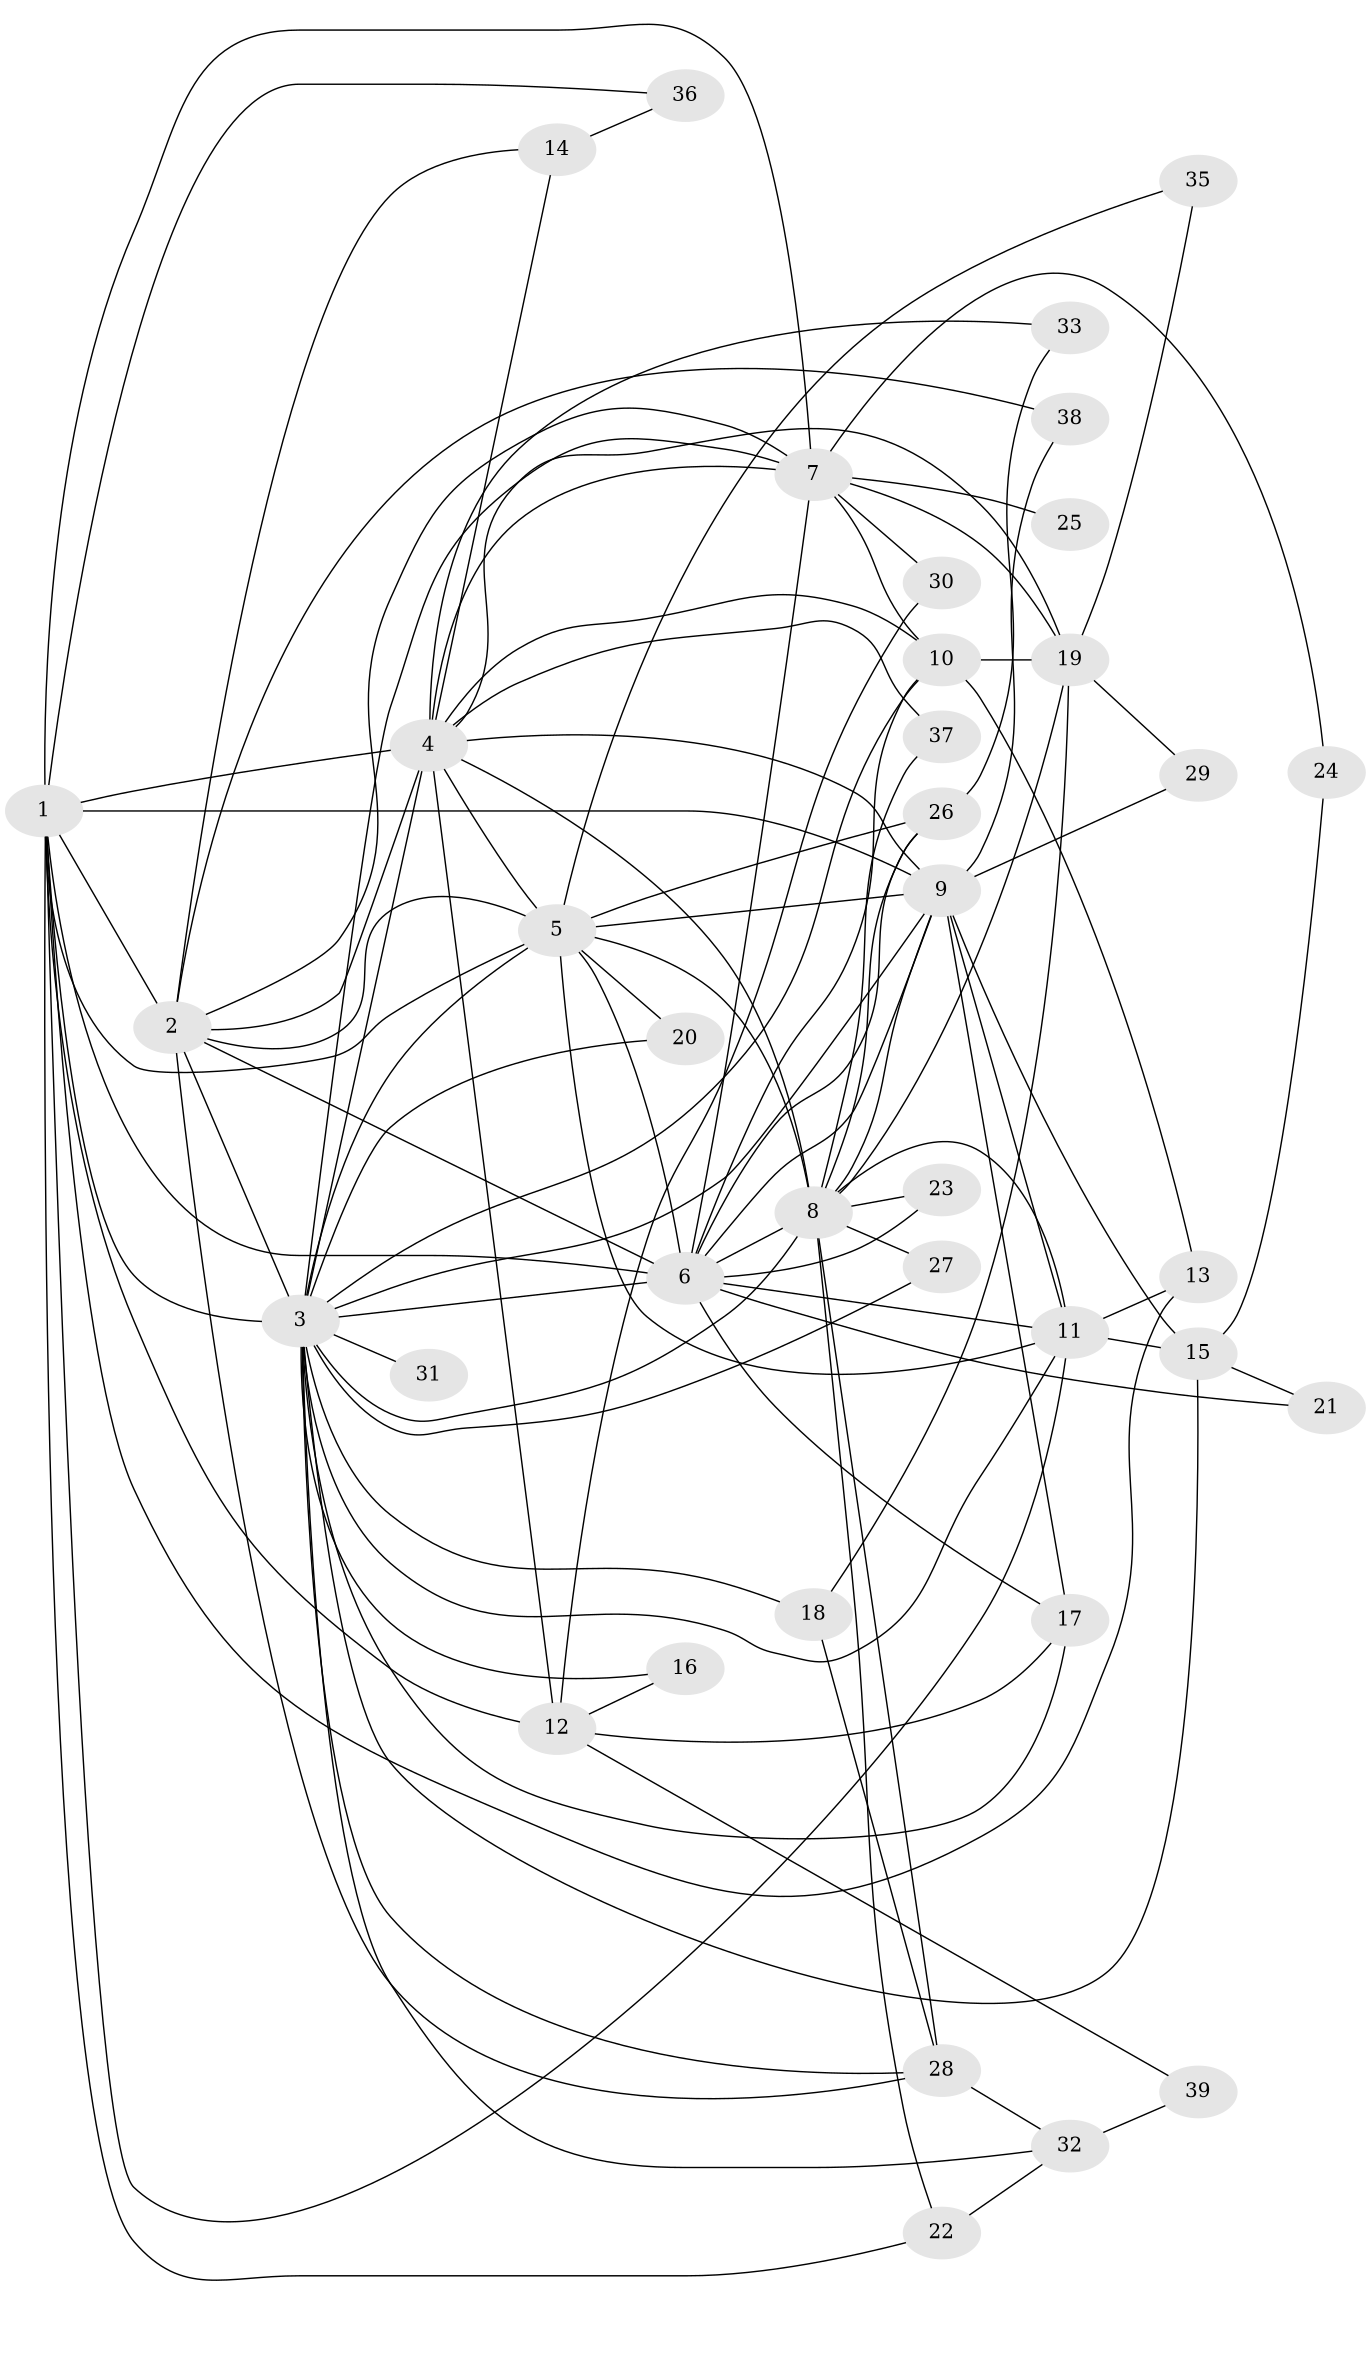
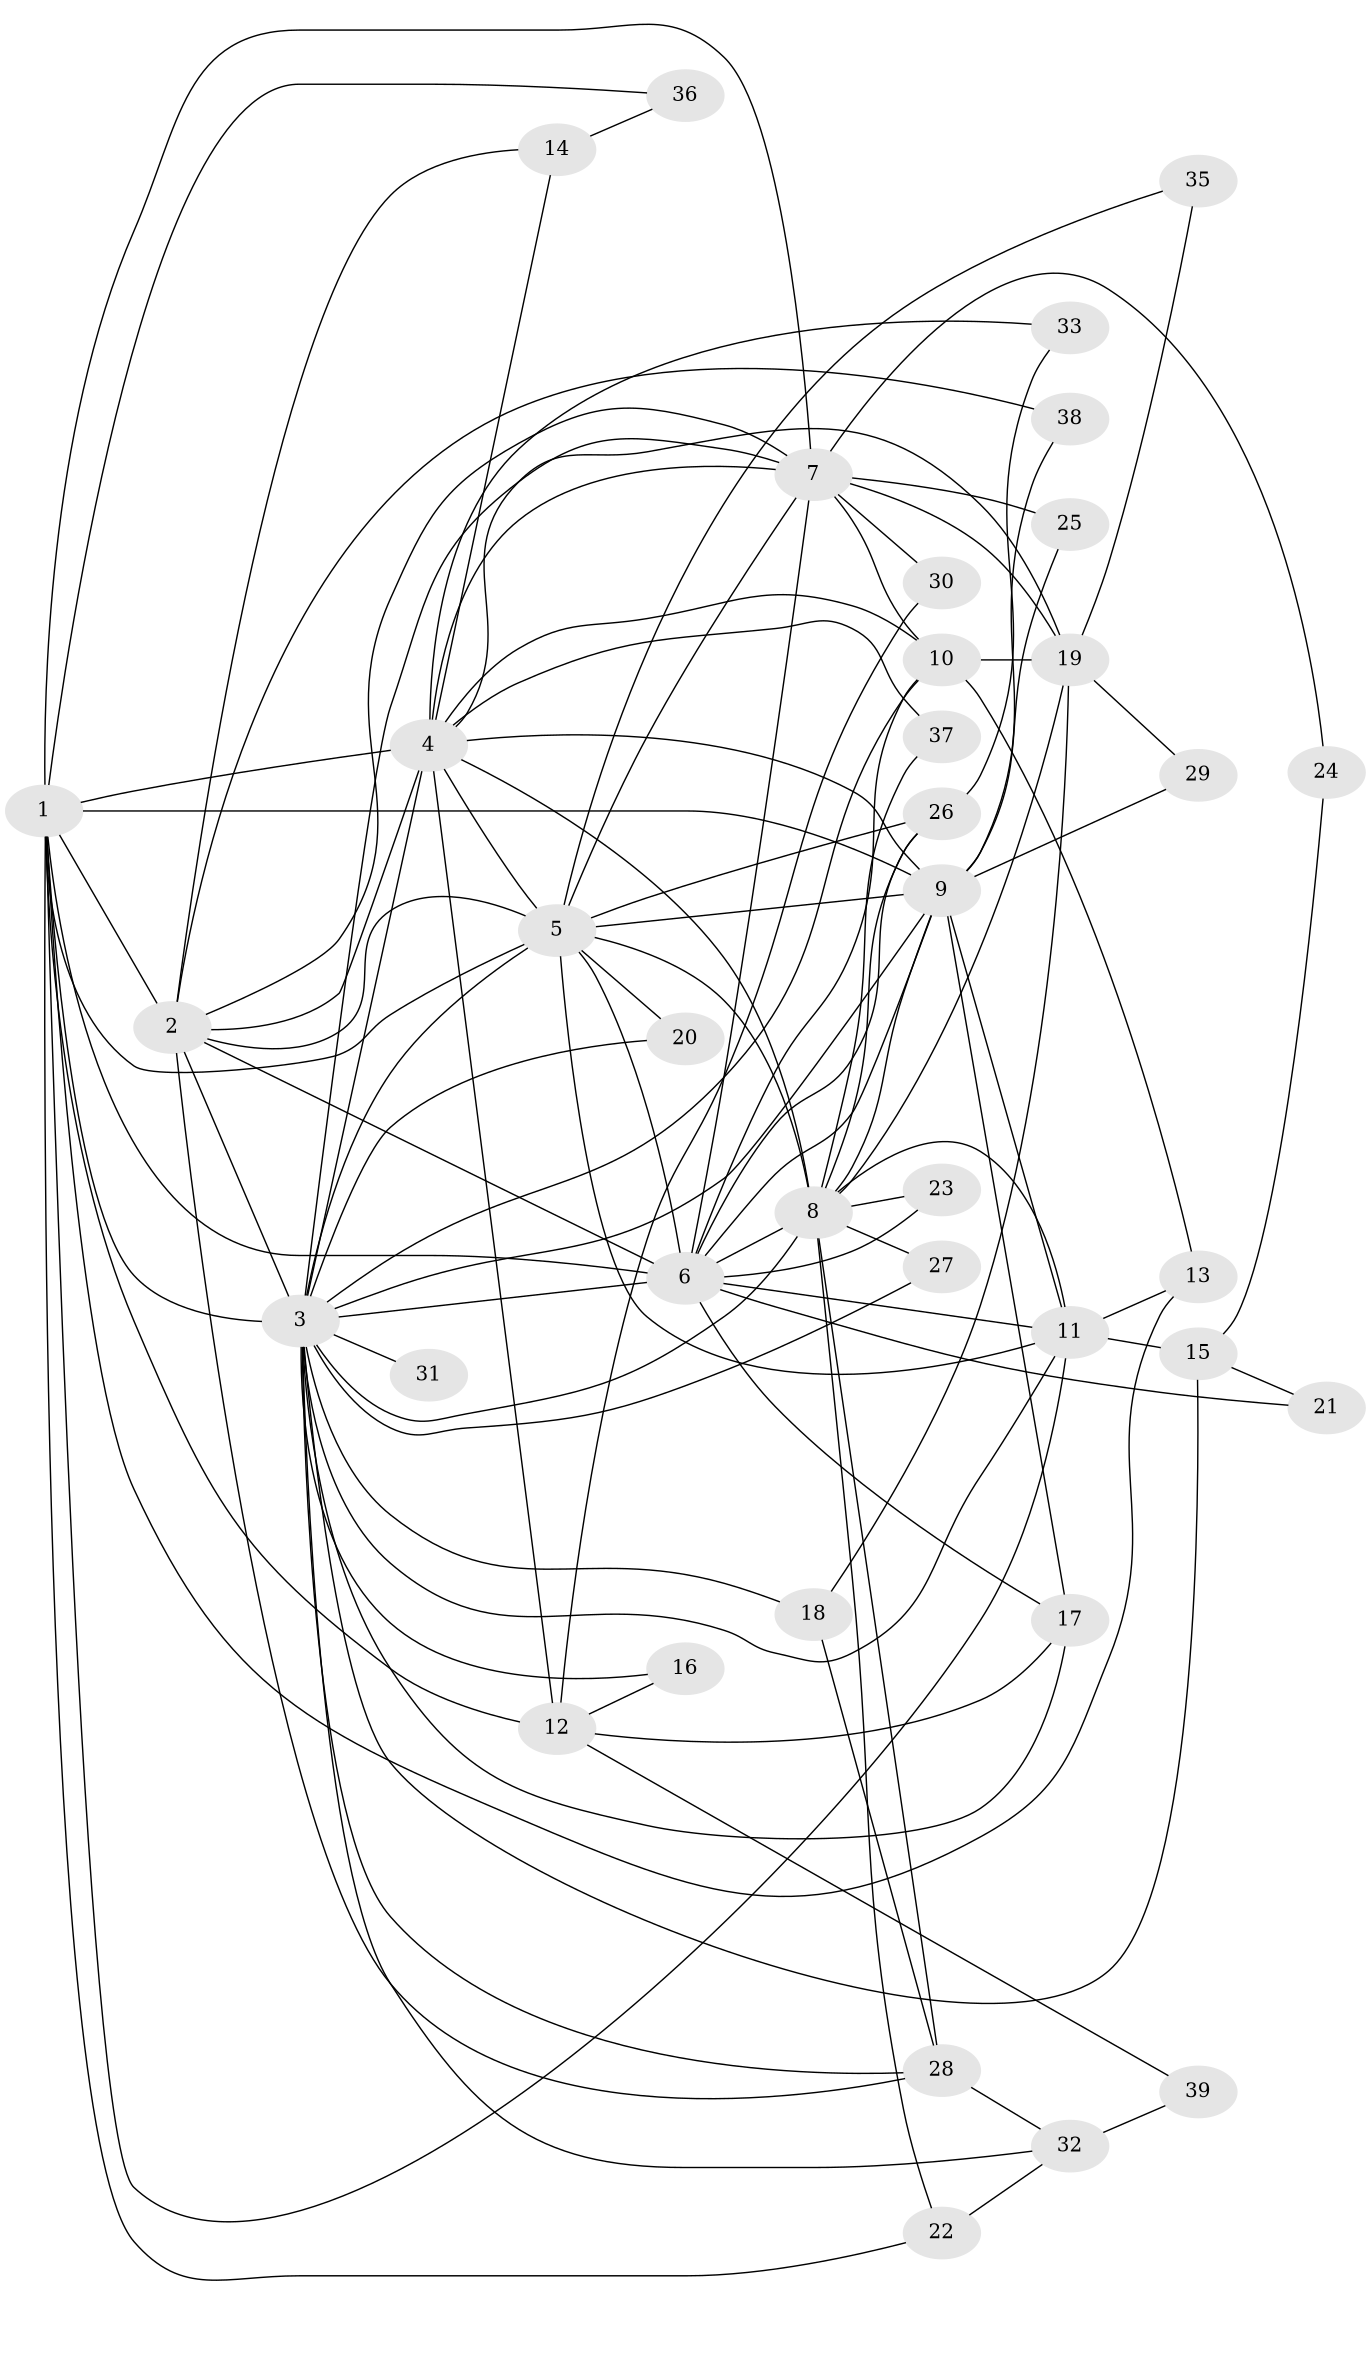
edge "7" -- "5": added
edge "9" -- "15": now "9" -- "25"
